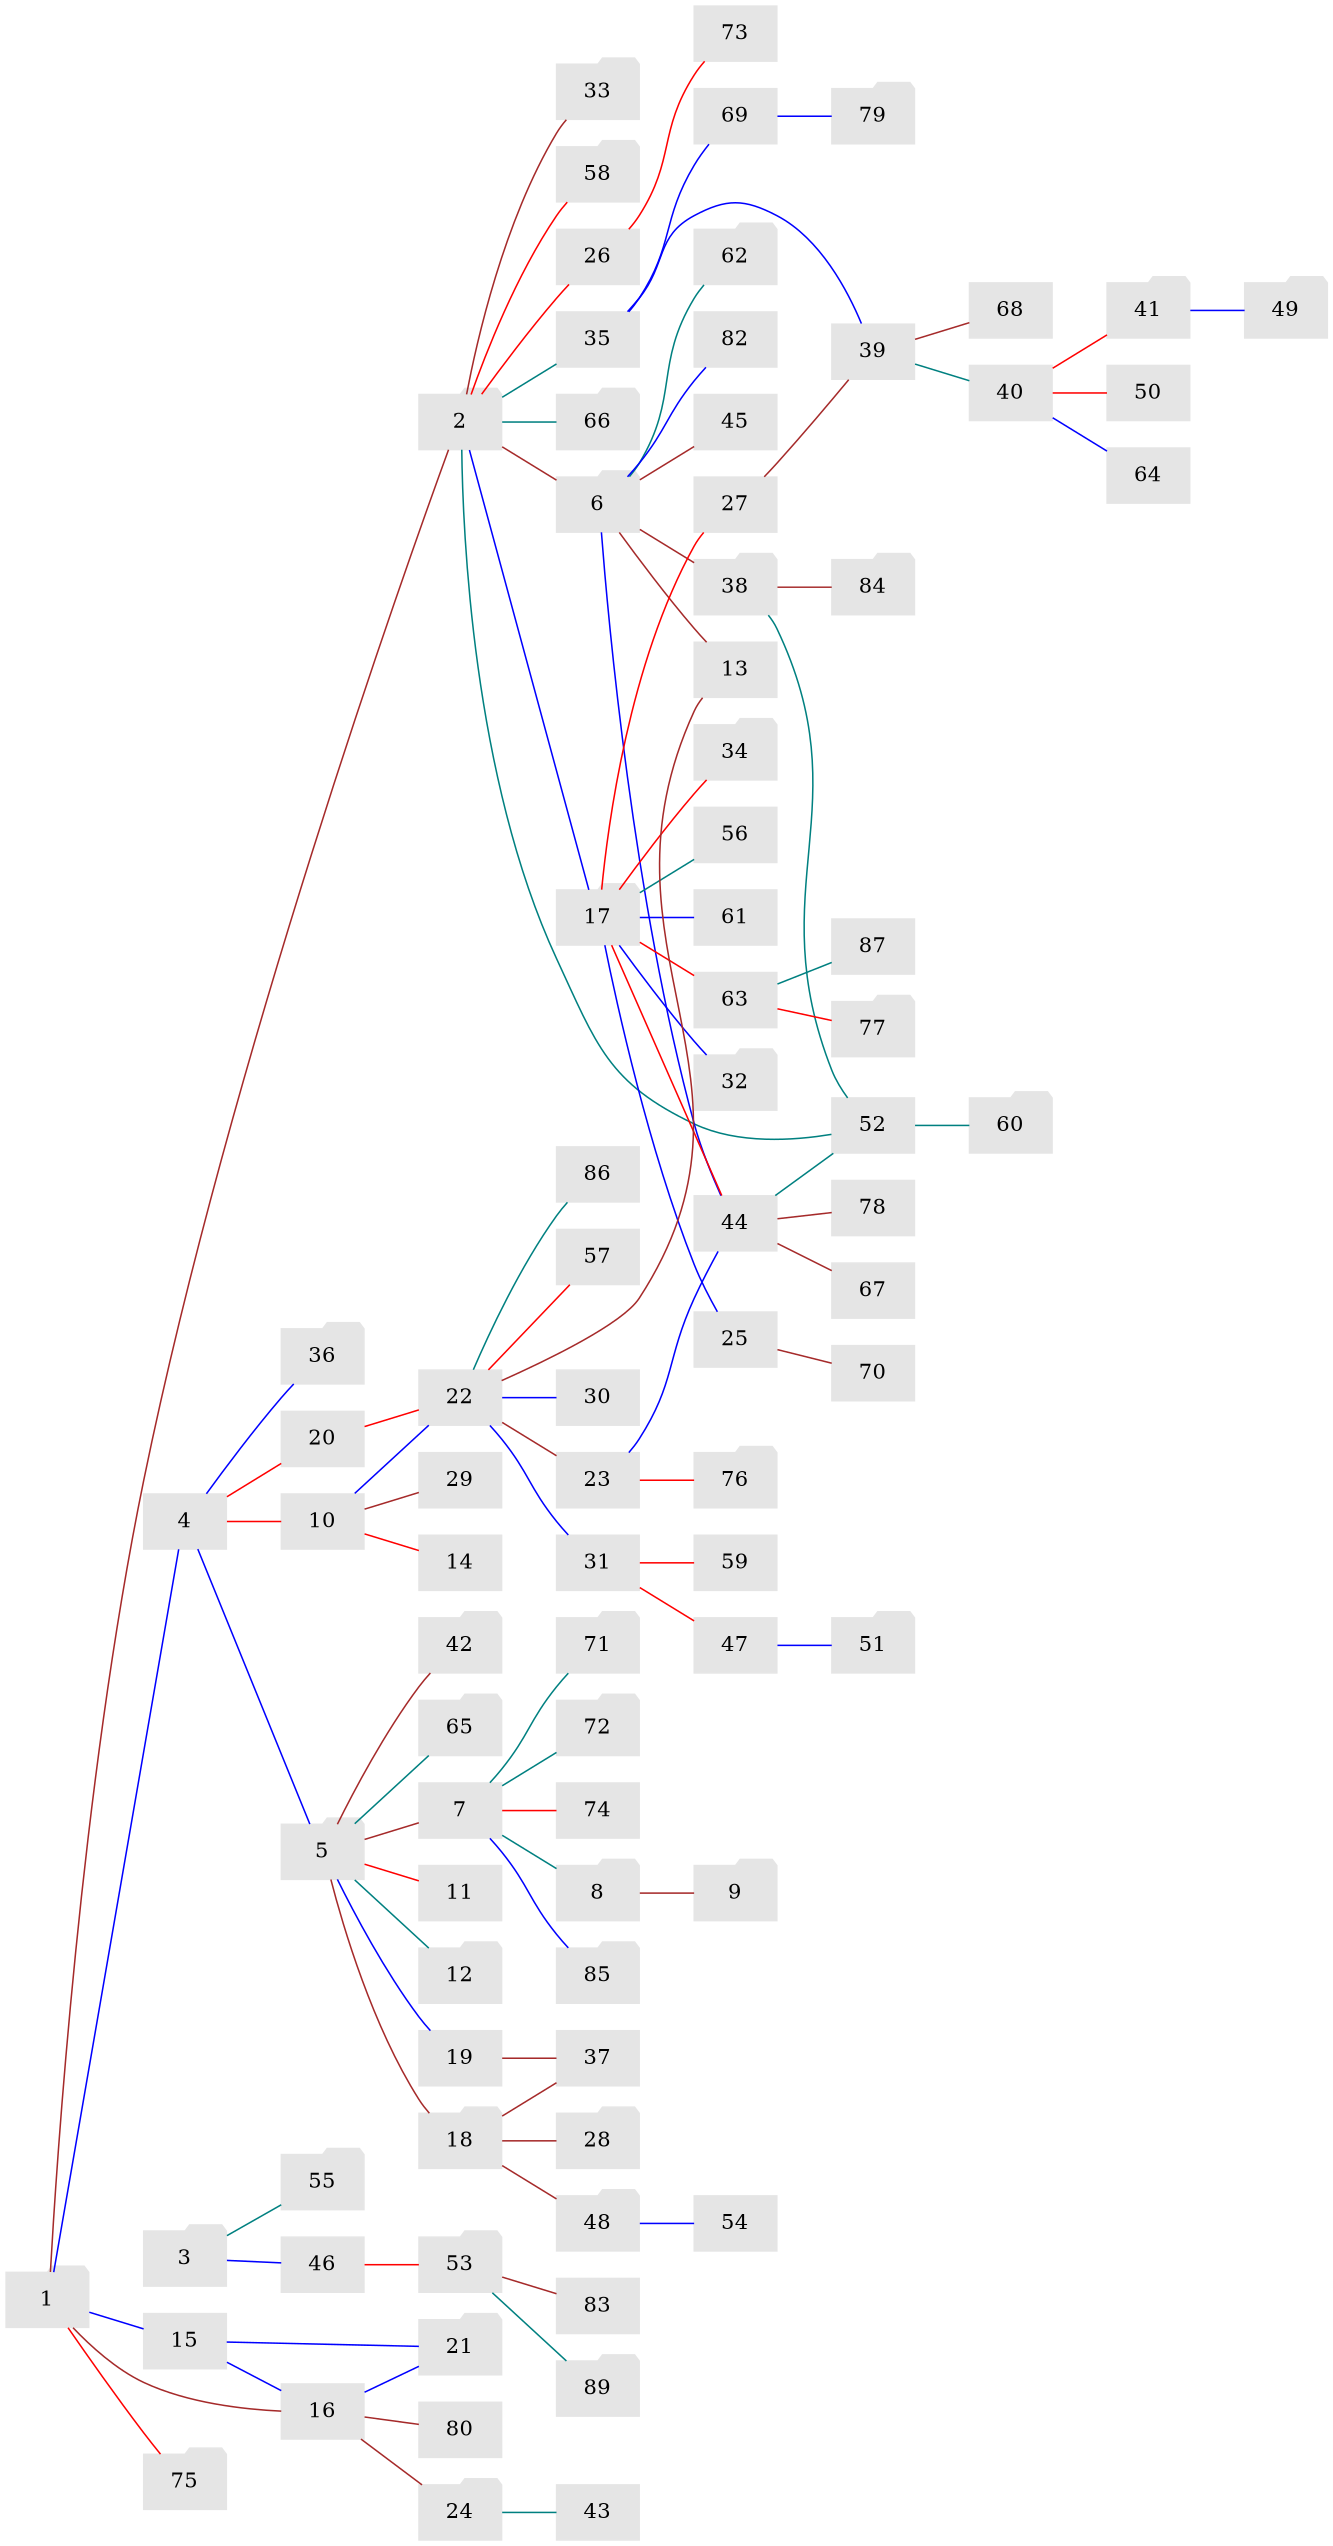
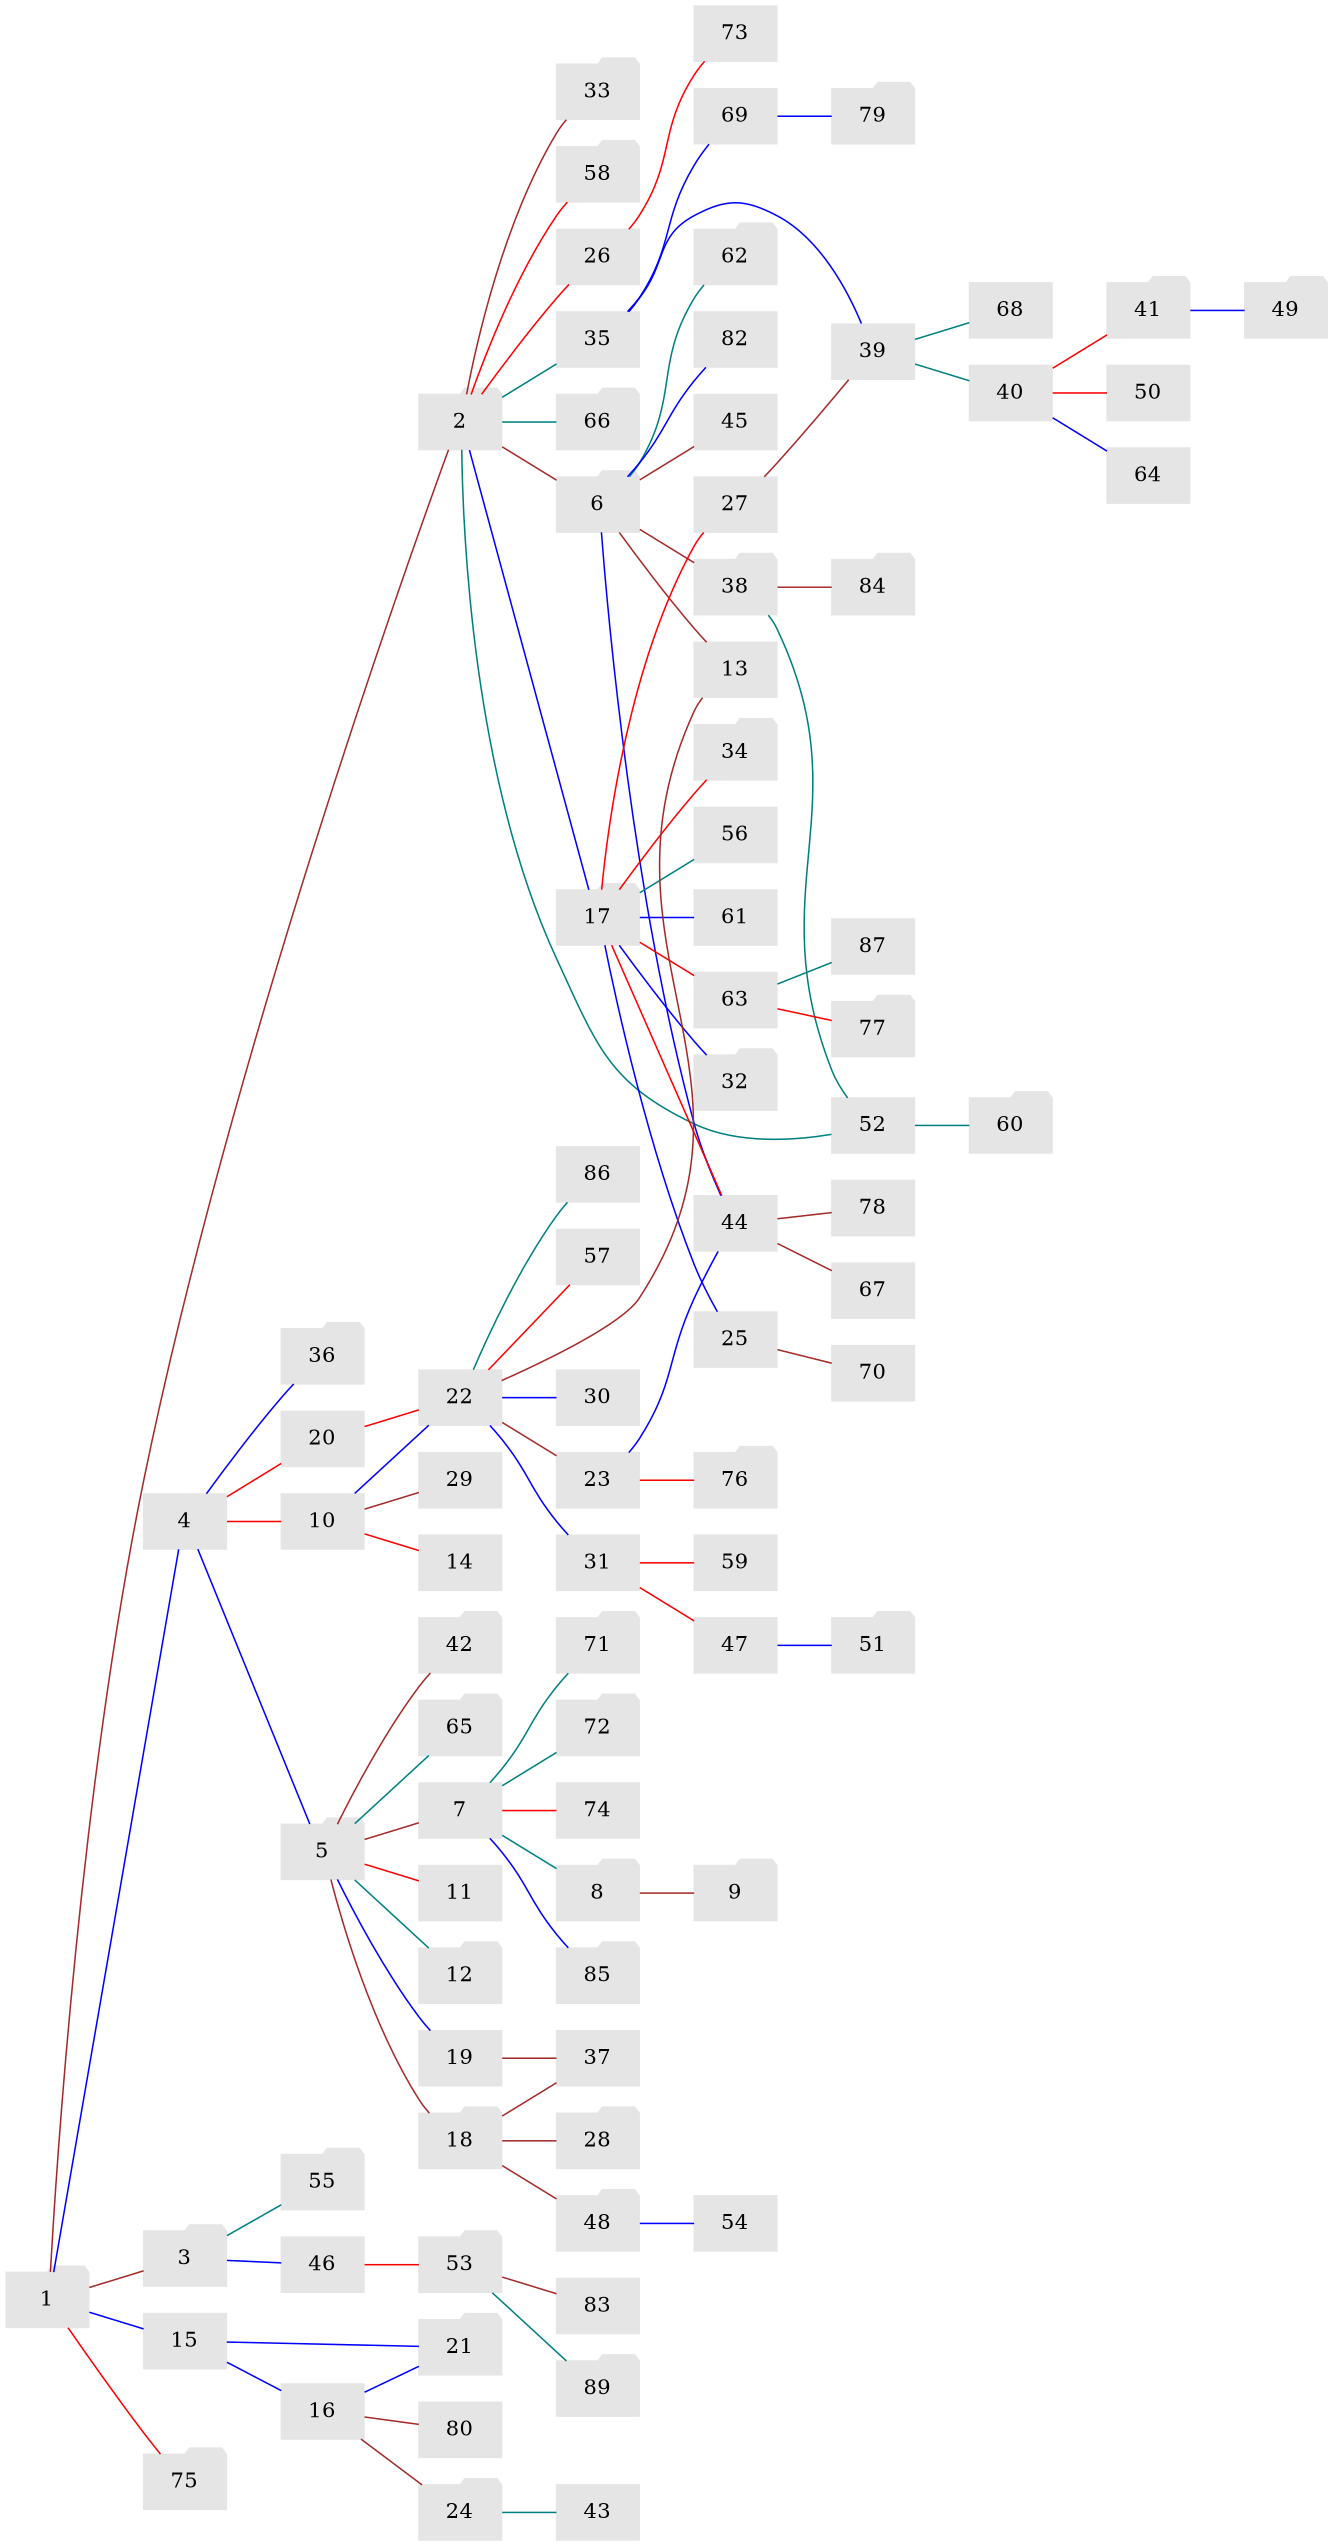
edge "68" -- "39": color brown -> teal
edge "52" -- "44": removed
edge "1" -- "16": now "1" -- "3"
